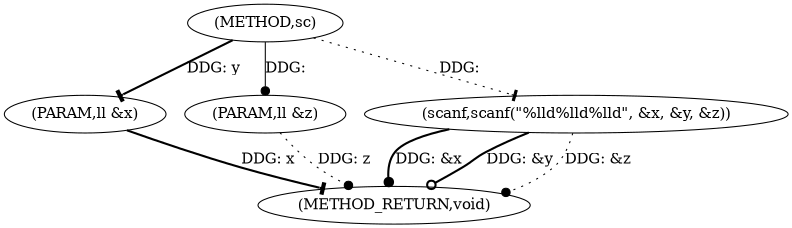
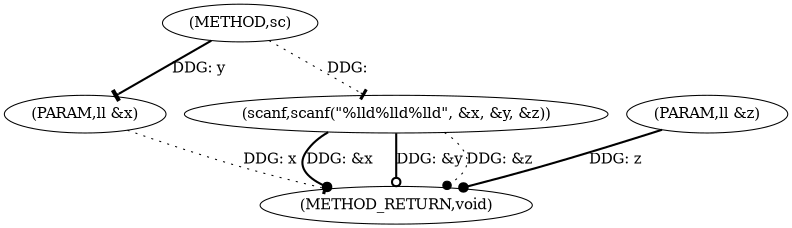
edge "(METHOD,sc)" -> "(PARAM,ll &z)": removed, label "DDG:"
edge "(PARAM,ll &z)" -> "(METHOD_RETURN,void)": style dotted -> bold
edge "(PARAM,ll &x)" -> "(METHOD_RETURN,void)": style bold -> dotted
